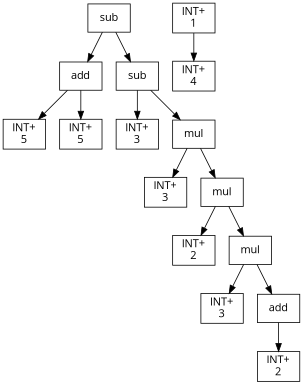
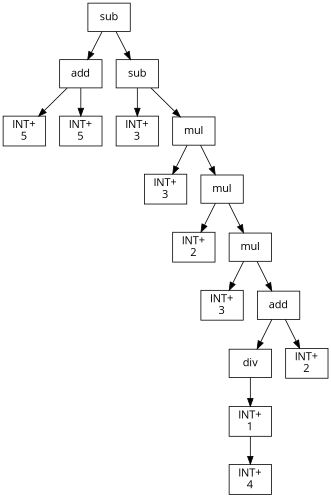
node "div": added
